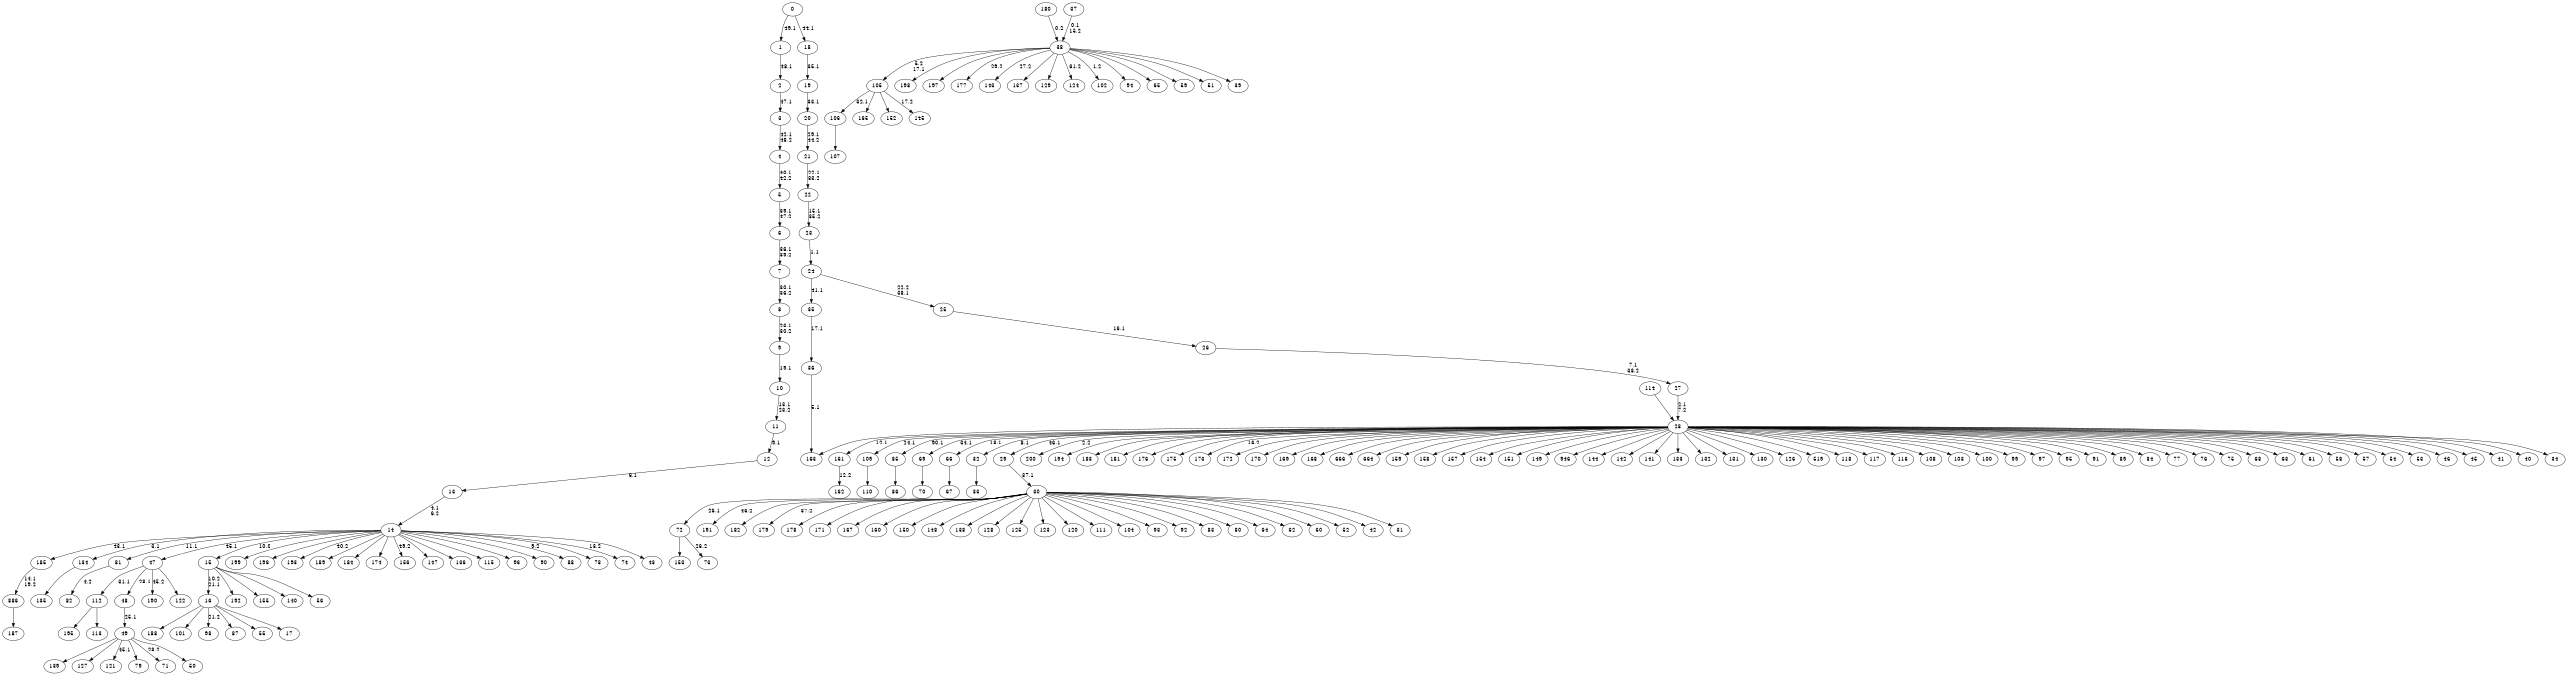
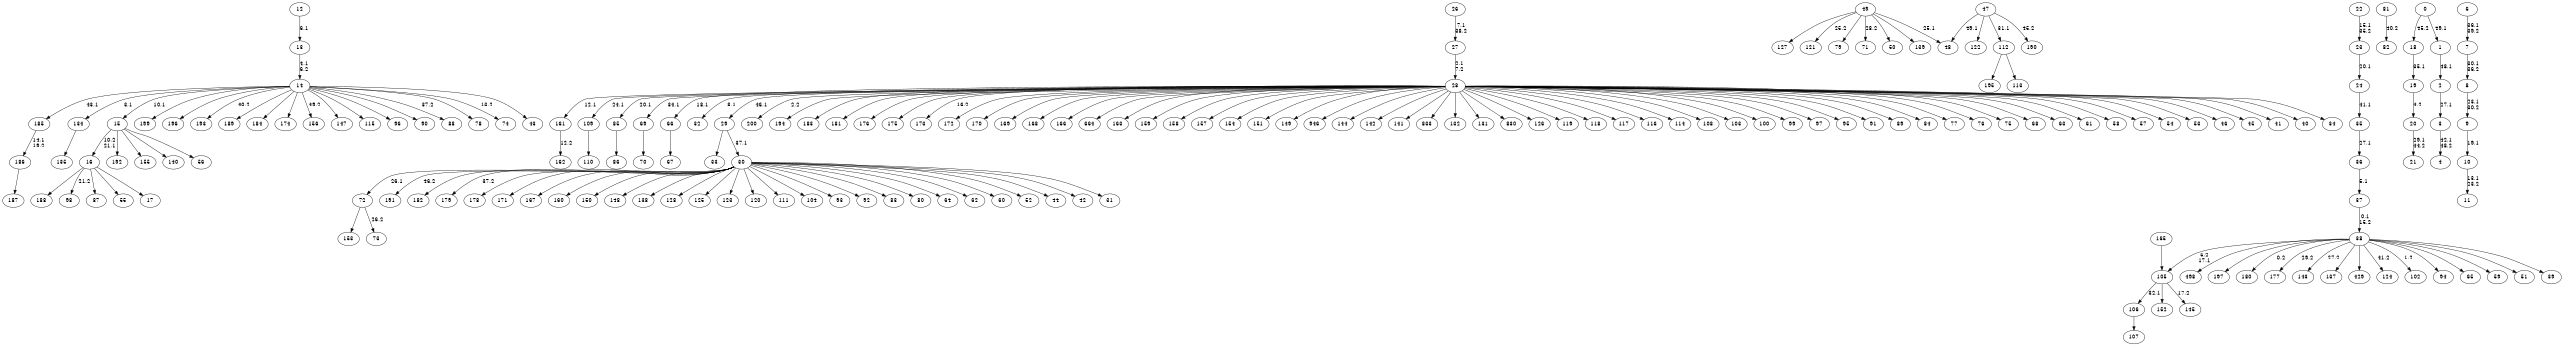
edge "180" -> "38": reversed
edge "0" -> "18": label "44,1" -> "45,2"
edge "38" -> "124": label "61,2" -> "41,2"
node "198": label "198" -> "498"
node "129": label "129" -> "429"
edge "105" -> "165": reversed
edge "2" -> "3": label "47,1" -> "27,1"
edge "19" -> "20": label "33,1" -> "4,2"
edge "21" -> "22": removed, label "22,1 33,2"
node "5": removed
node "44": added
edge "23" -> "24": label "1,1" -> "20,1"
node "25": removed
edge "35" -> "36": label "17,1" -> "27,1"
edge "114" -> "28": reversed
edge "36" -> "163": now "36" -> "37"
edge "11" -> "12": removed, label "9,1"
edge "28" -> "85": label "90,1" -> "20,1"
node "666": label "666" -> "166"
node "133": label "133" -> "833"
node "130": label "130" -> "830"
node "519": label "519" -> "119"
edge "32" -> "33": now "29" -> "33"
edge "14" -> "81": removed, label "11,1"
edge "14" -> "47": removed, label "45,1"
edge "14" -> "15": label "10,0" -> "10,1"
edge "14" -> "88": label "9,2" -> "37,2"
node "136": removed
edge "81" -> "82": label "4,2" -> "40,2"
edge "47" -> "48": label "28,1" -> "49,1"
node "886": label "886" -> "186"
edge "48" -> "49": reversed
node "101": removed
edge "49" -> "121": label "45,1" -> "25,2"
